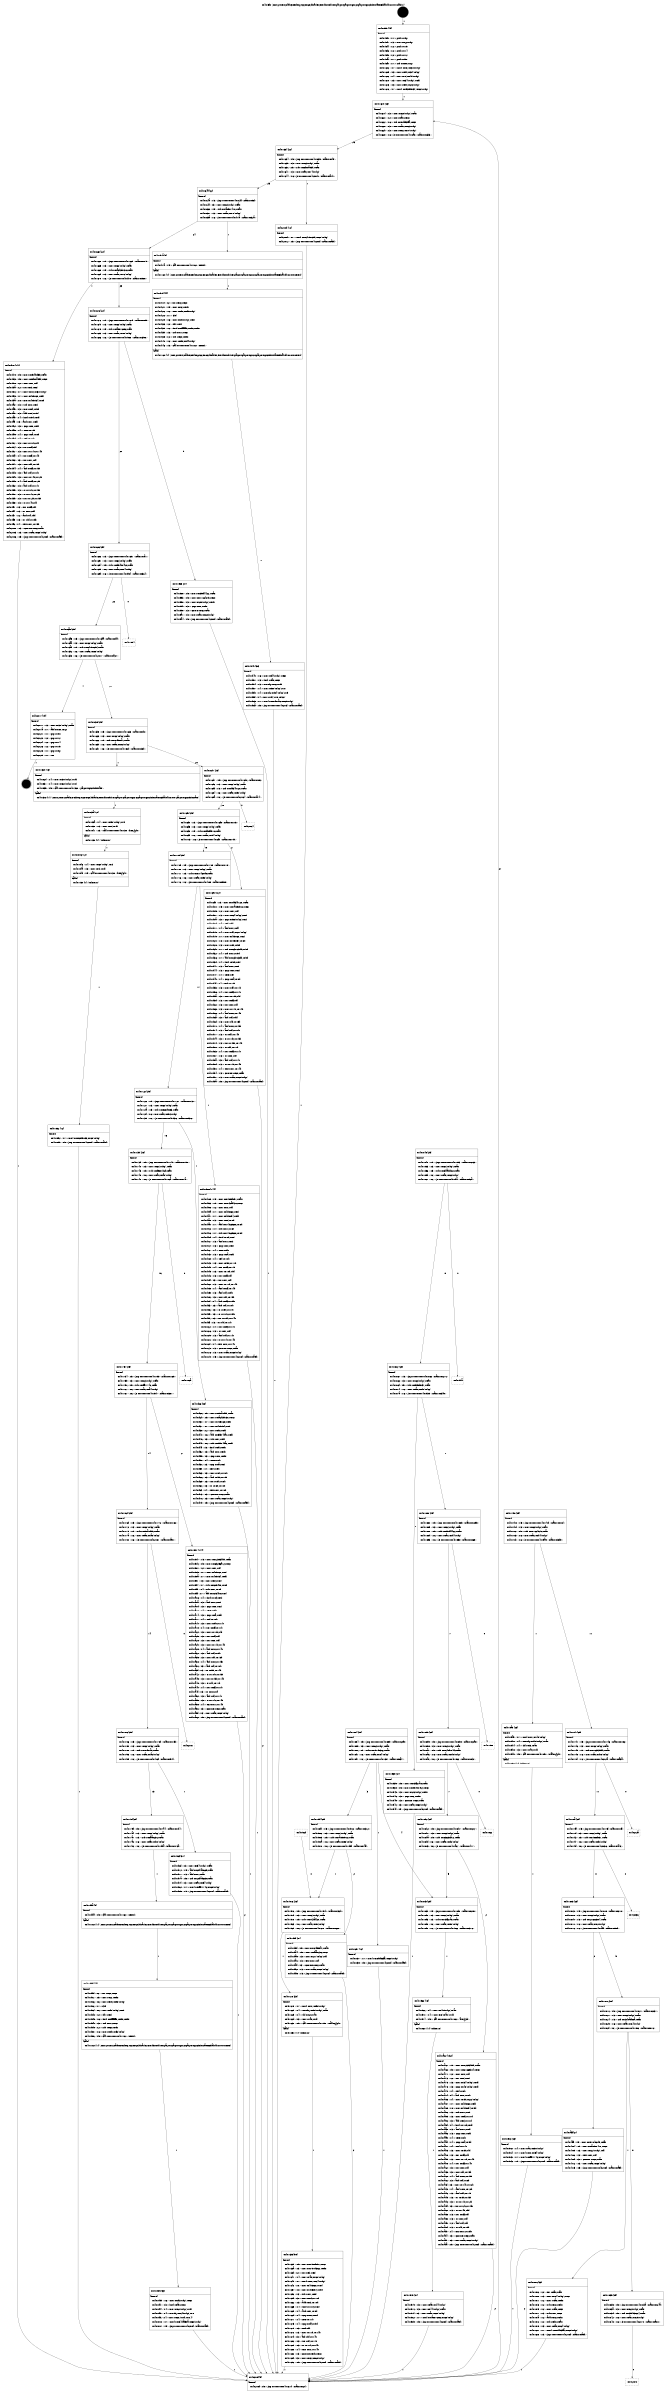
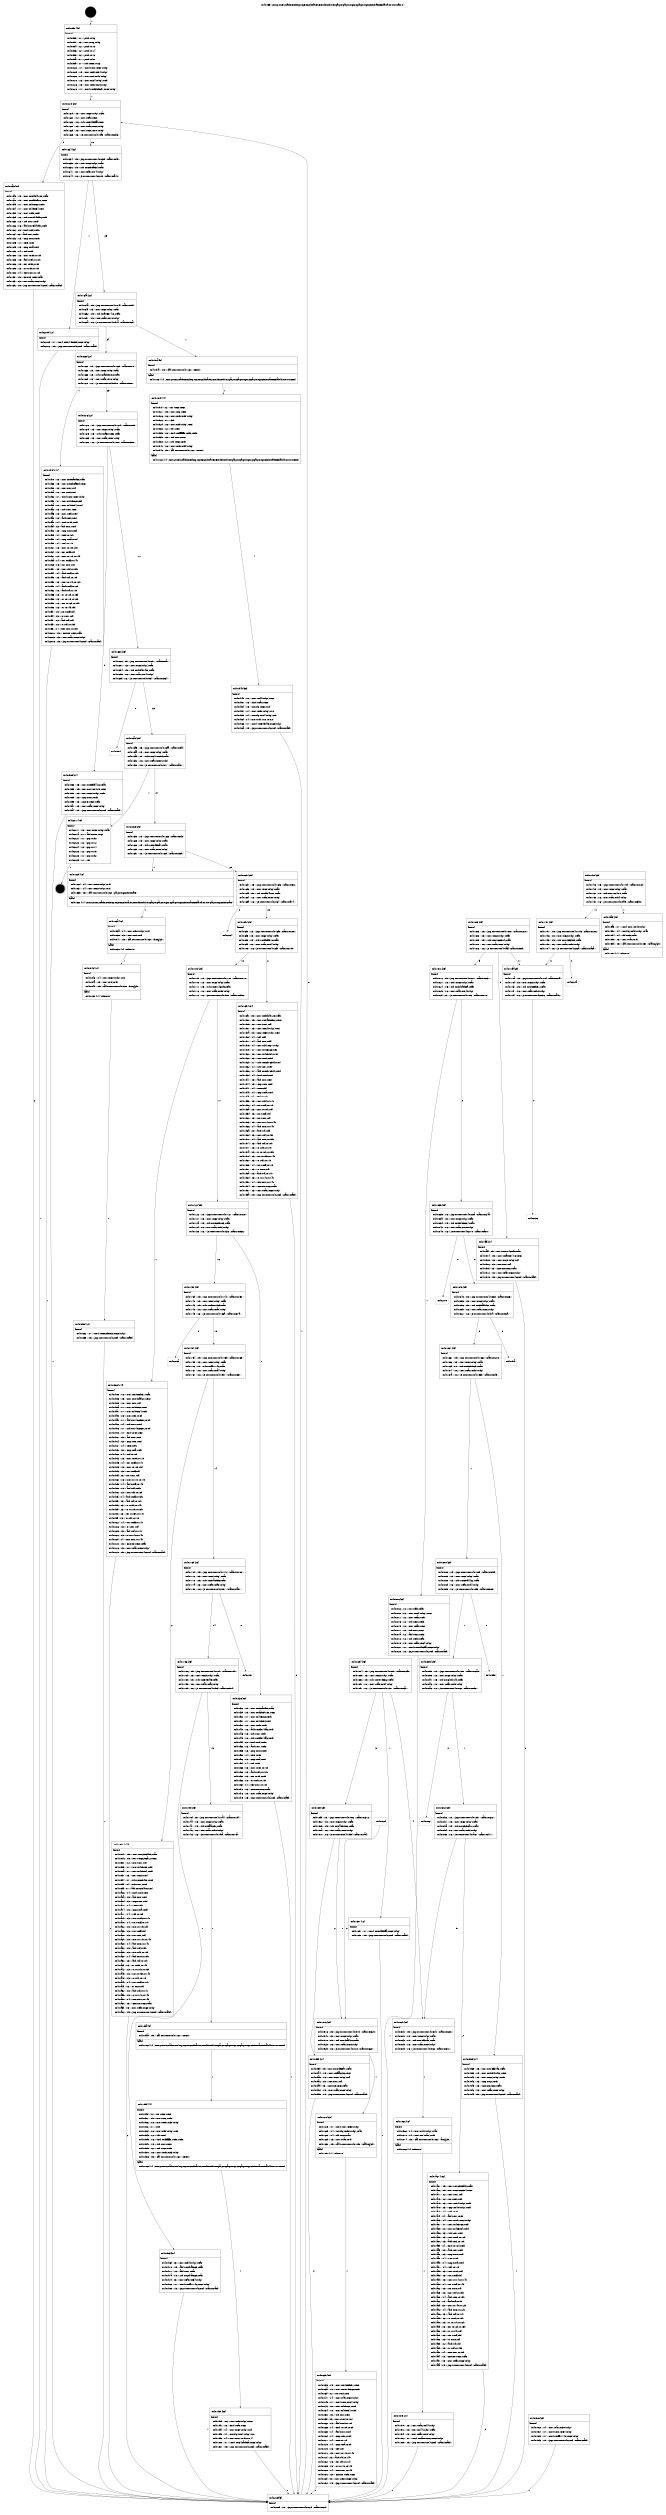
node "0x401ca3 [88]": added
edge "0x401835 [25]" -> "0x40184e [25]": added, label "8"
edge "0x4017ea [25]" -> "0x401803 [25]": reversed
edge "0x4019a9 [23]" -> "0x4019c0 [23]": removed, label "1"
